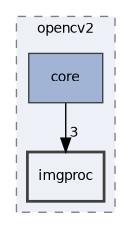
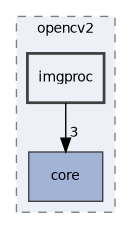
edge "core" -> "imgproc": reversed
